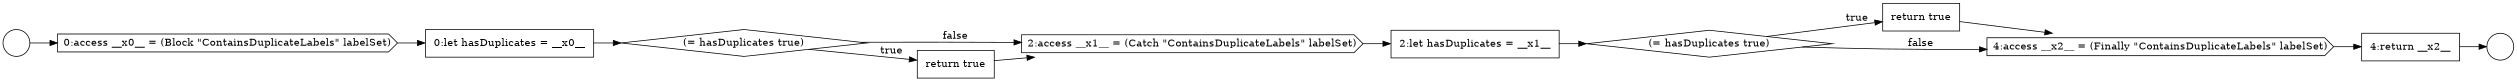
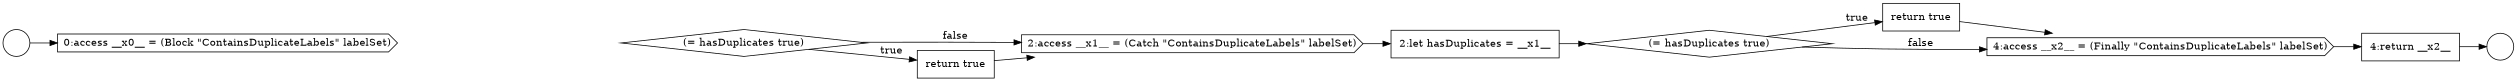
node "0:let hasDuplicates = __x0__": removed
